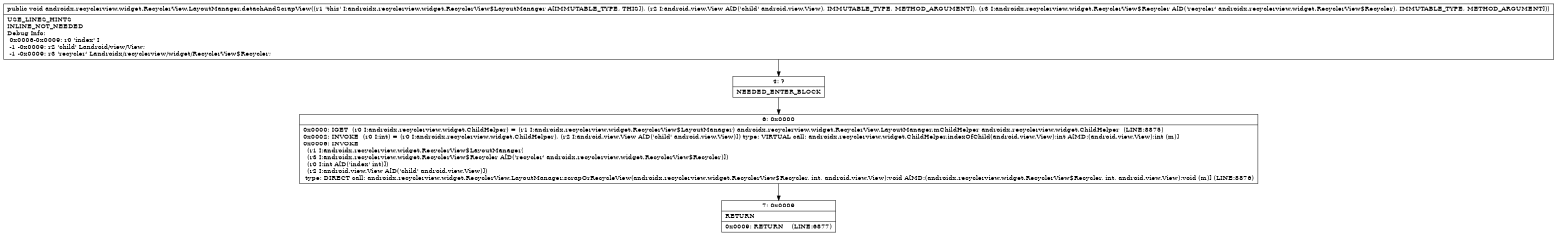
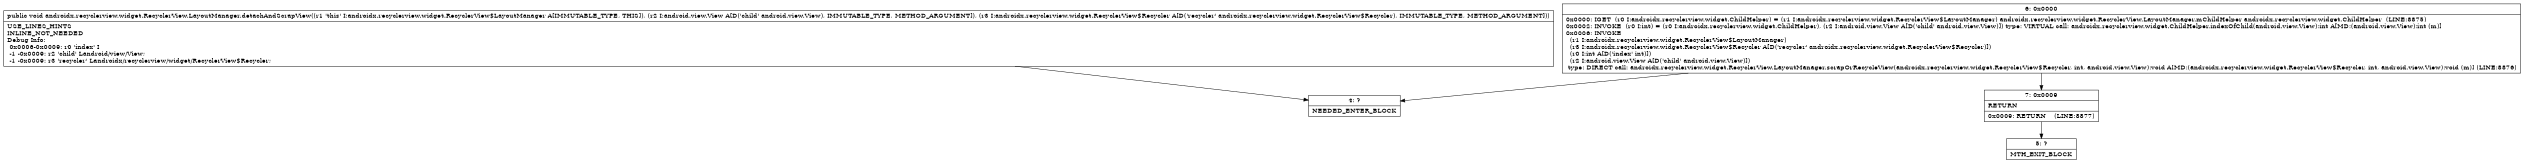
edge "4: ?" -> "6: 0x0000": reversed
node "5: ?": added
node "7: 0x0009": text "0x0009: RETURN    (LINE:6877)" -> "0x0009: RETURN    (LINE:8877)"
